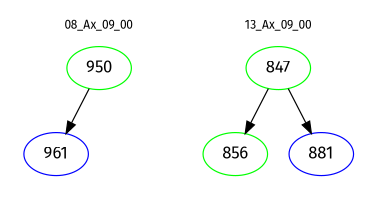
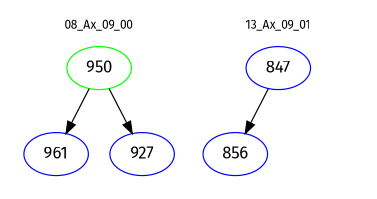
cluster "13_Ax_09_00": label "13_Ax_09_00" -> "13_Ax_09_01"
node "847": color green -> blue
node "927": added
node "856": color green -> blue
node "881": removed
